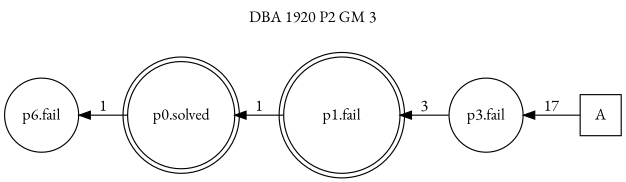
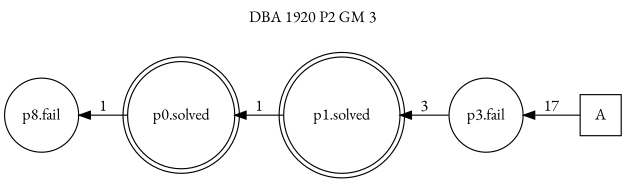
node "p6.fail": label "p6.fail" -> "p8.fail"
node "p1.fail": label "p1.fail" -> "p1.solved"
